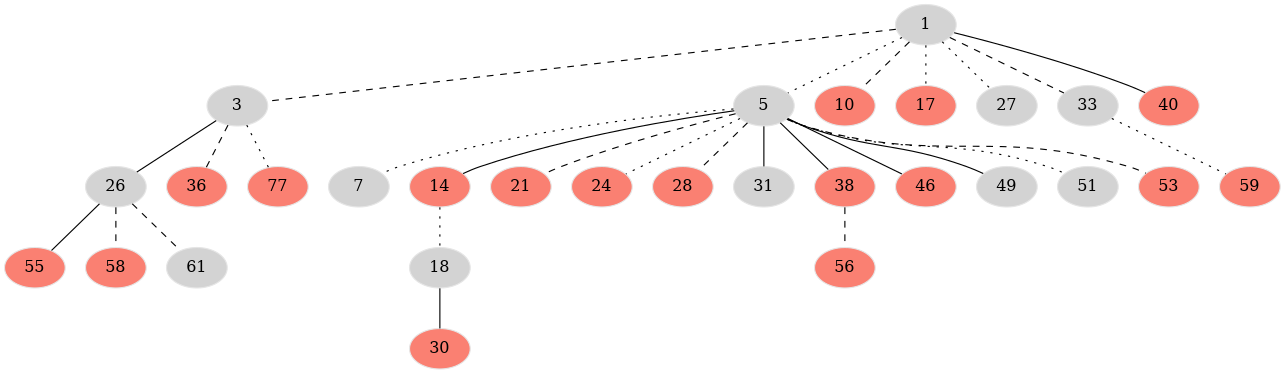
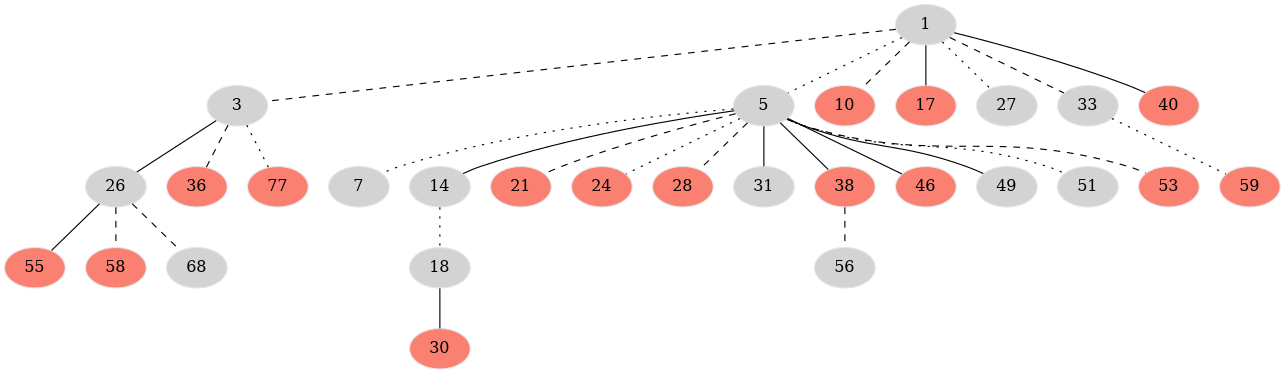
edge "1" -- "17": style dotted -> solid
node "14": fillcolor salmon -> lightgrey
node "61": label "61" -> "68"
node "56": fillcolor salmon -> lightgrey
